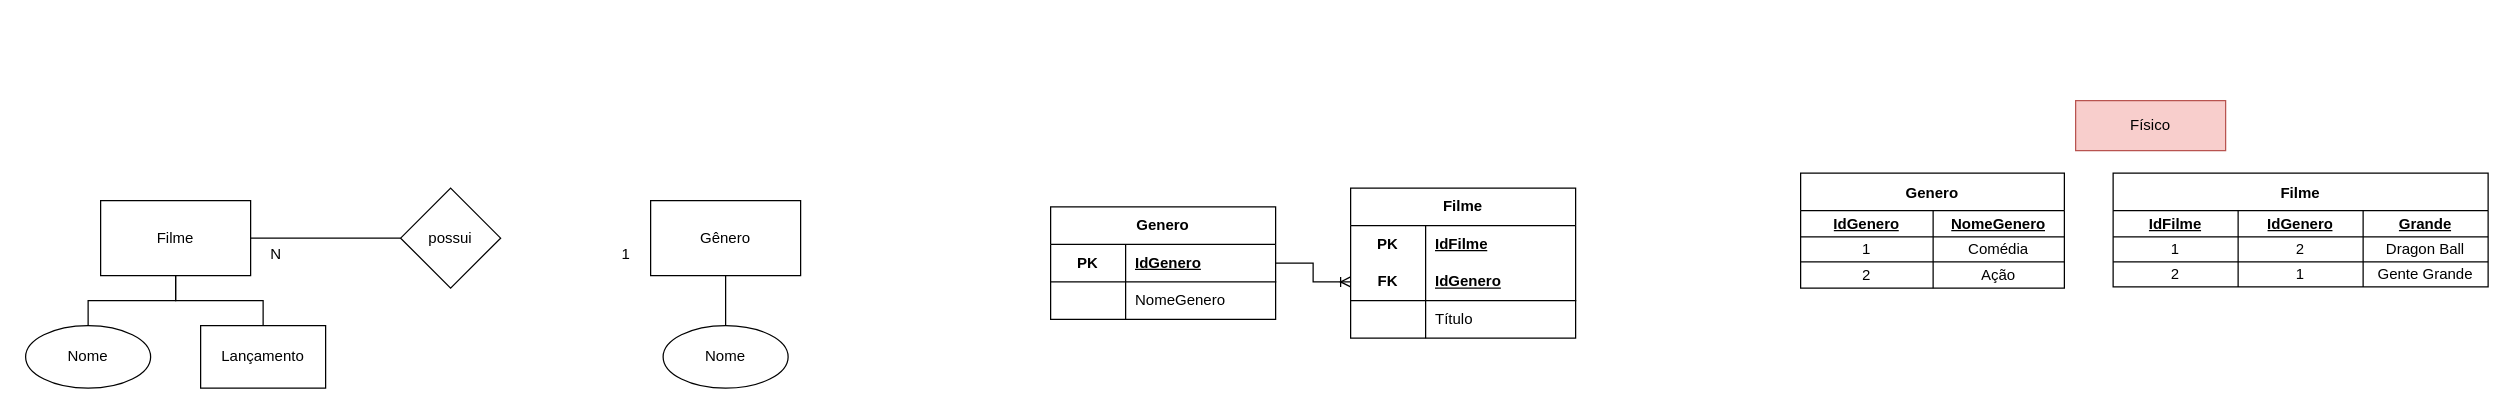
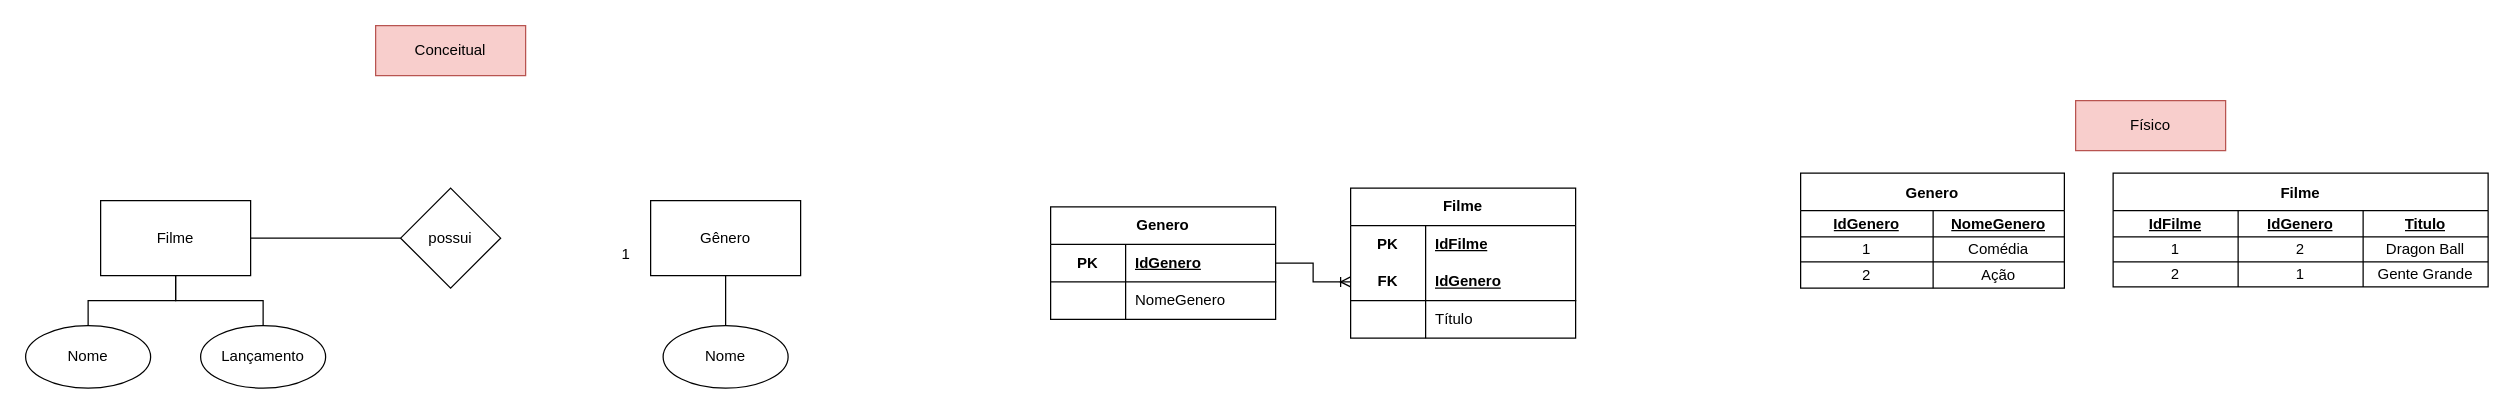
node "Conceitual": added
node "Grande": label "Grande" -> "Titulo"
node "N": removed
node "Lançamento": shape rectangle -> ellipse
